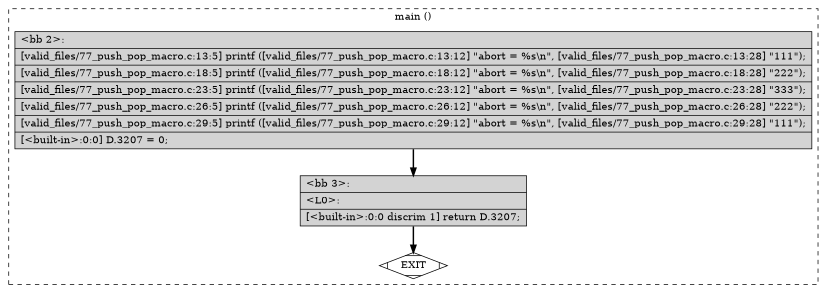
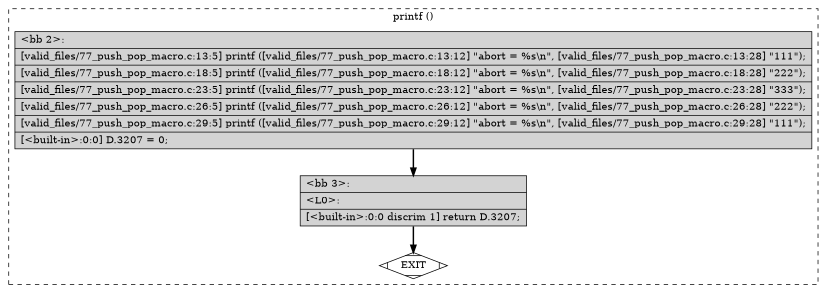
cluster "main ()": label "main ()" -> "printf ()"
